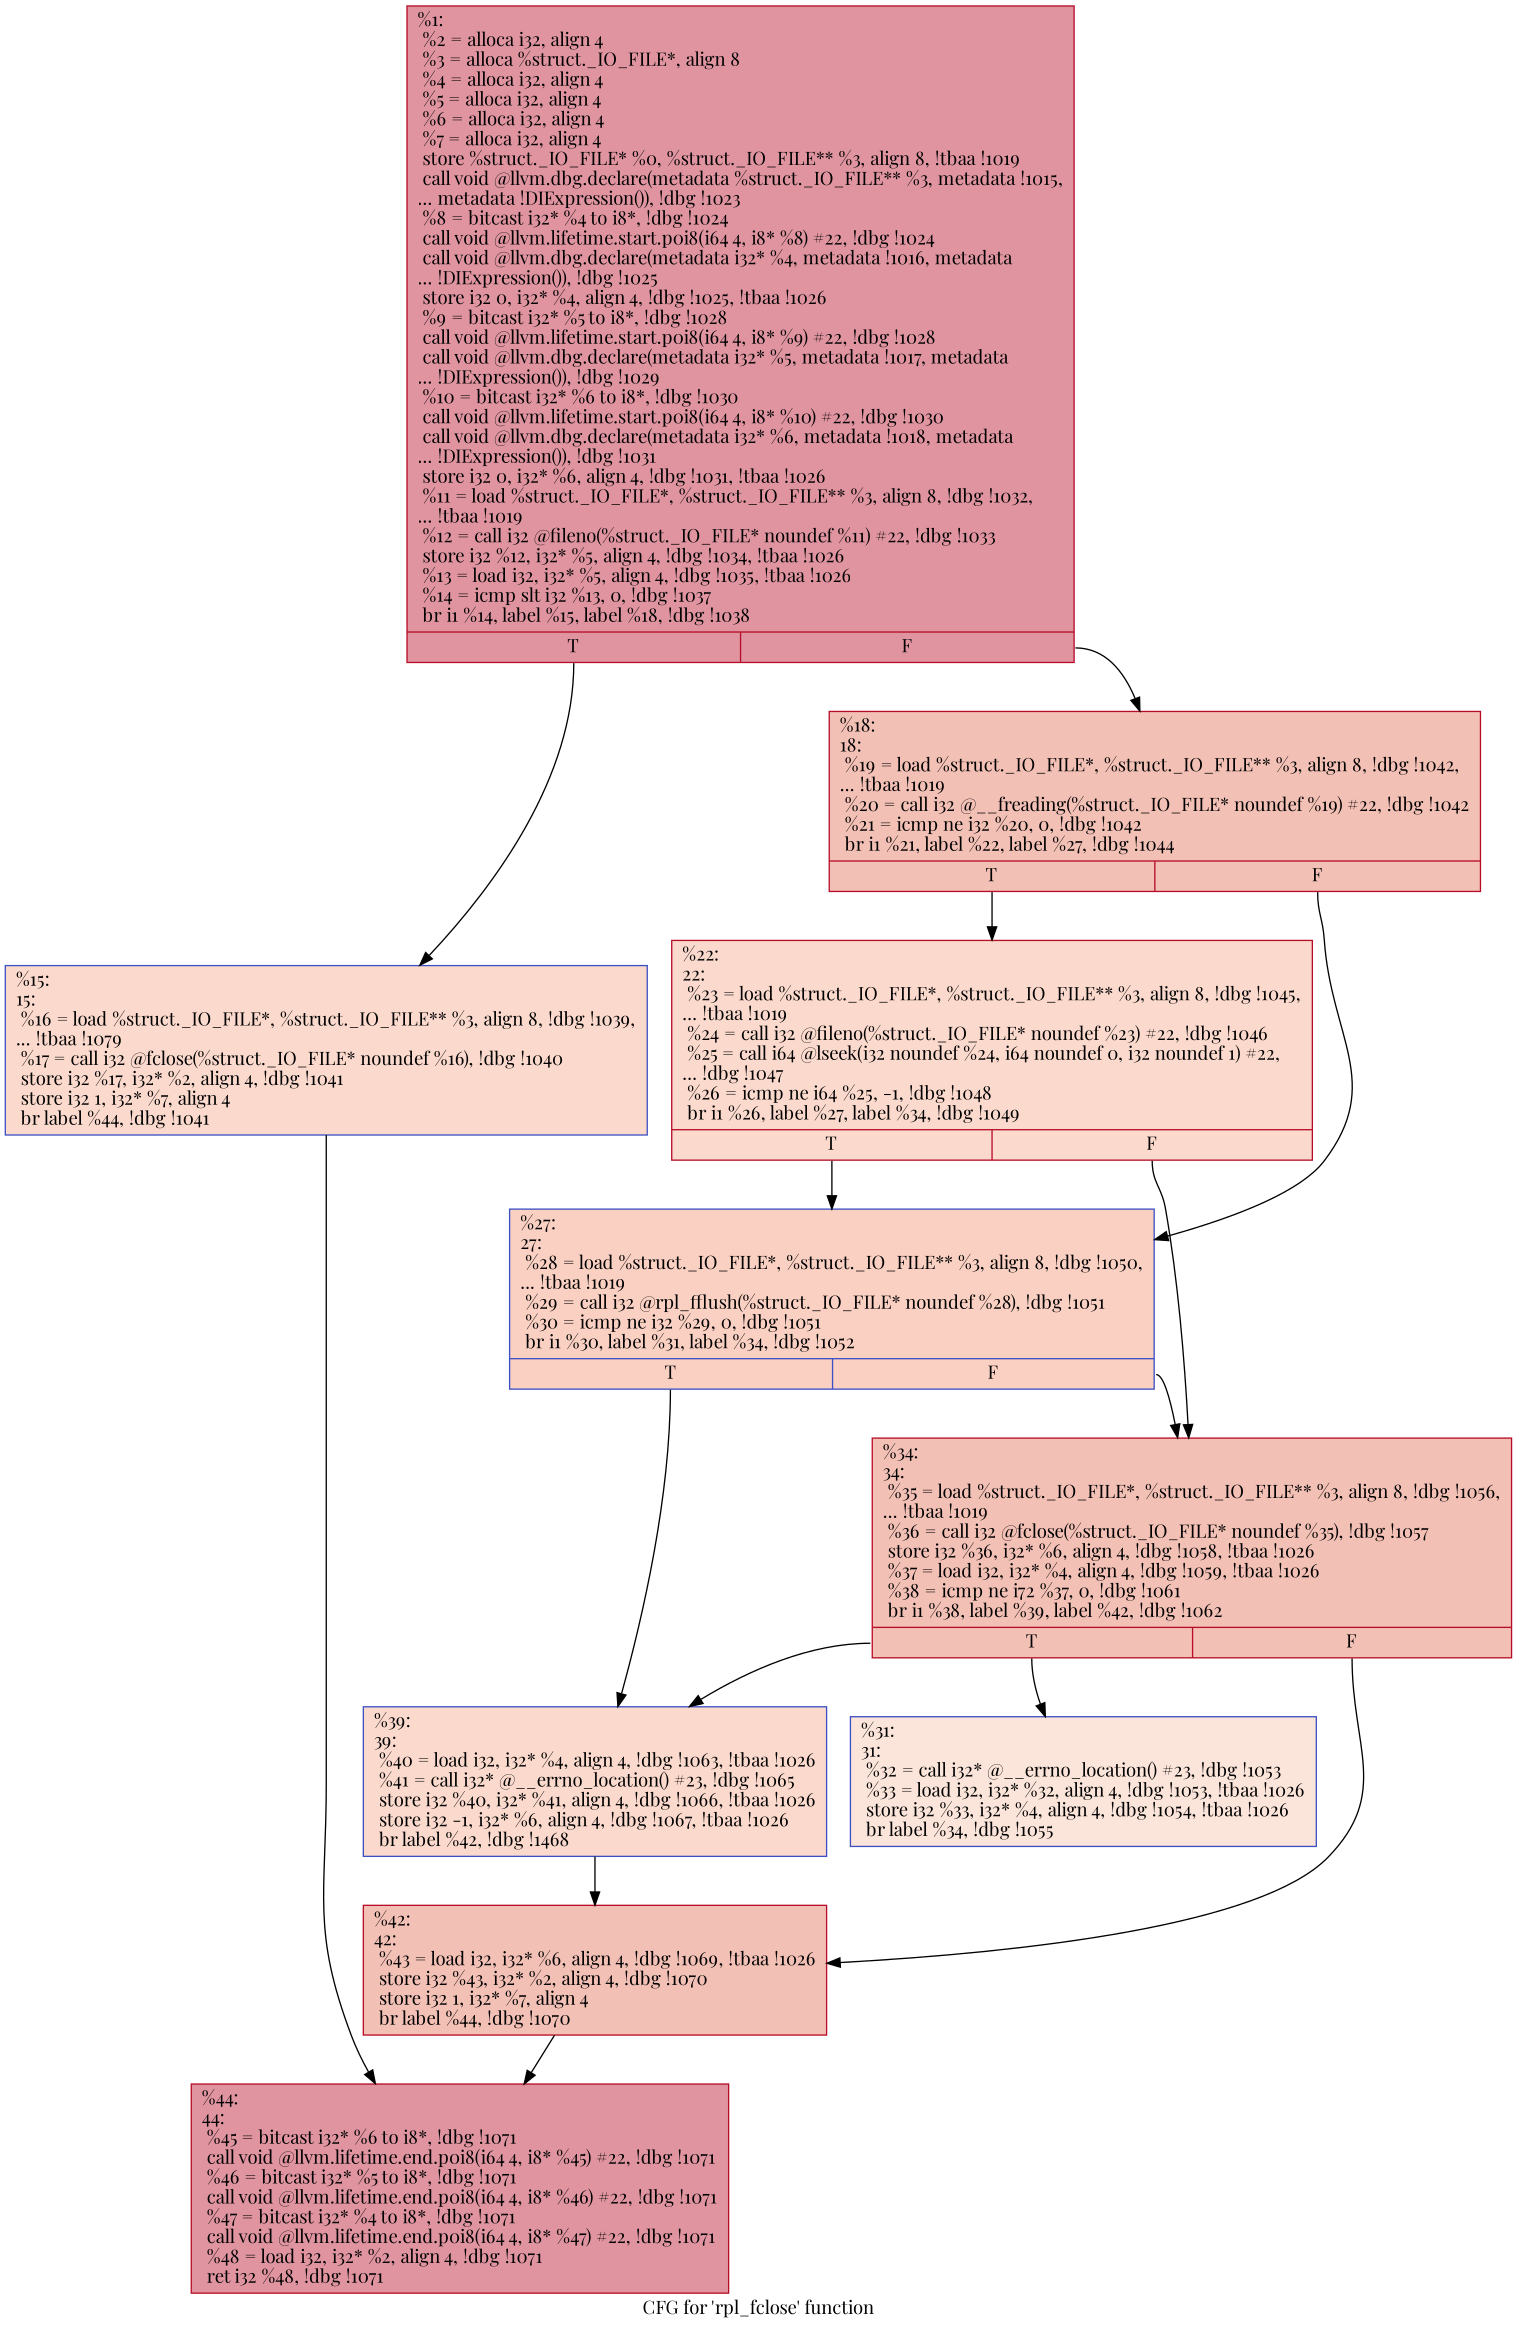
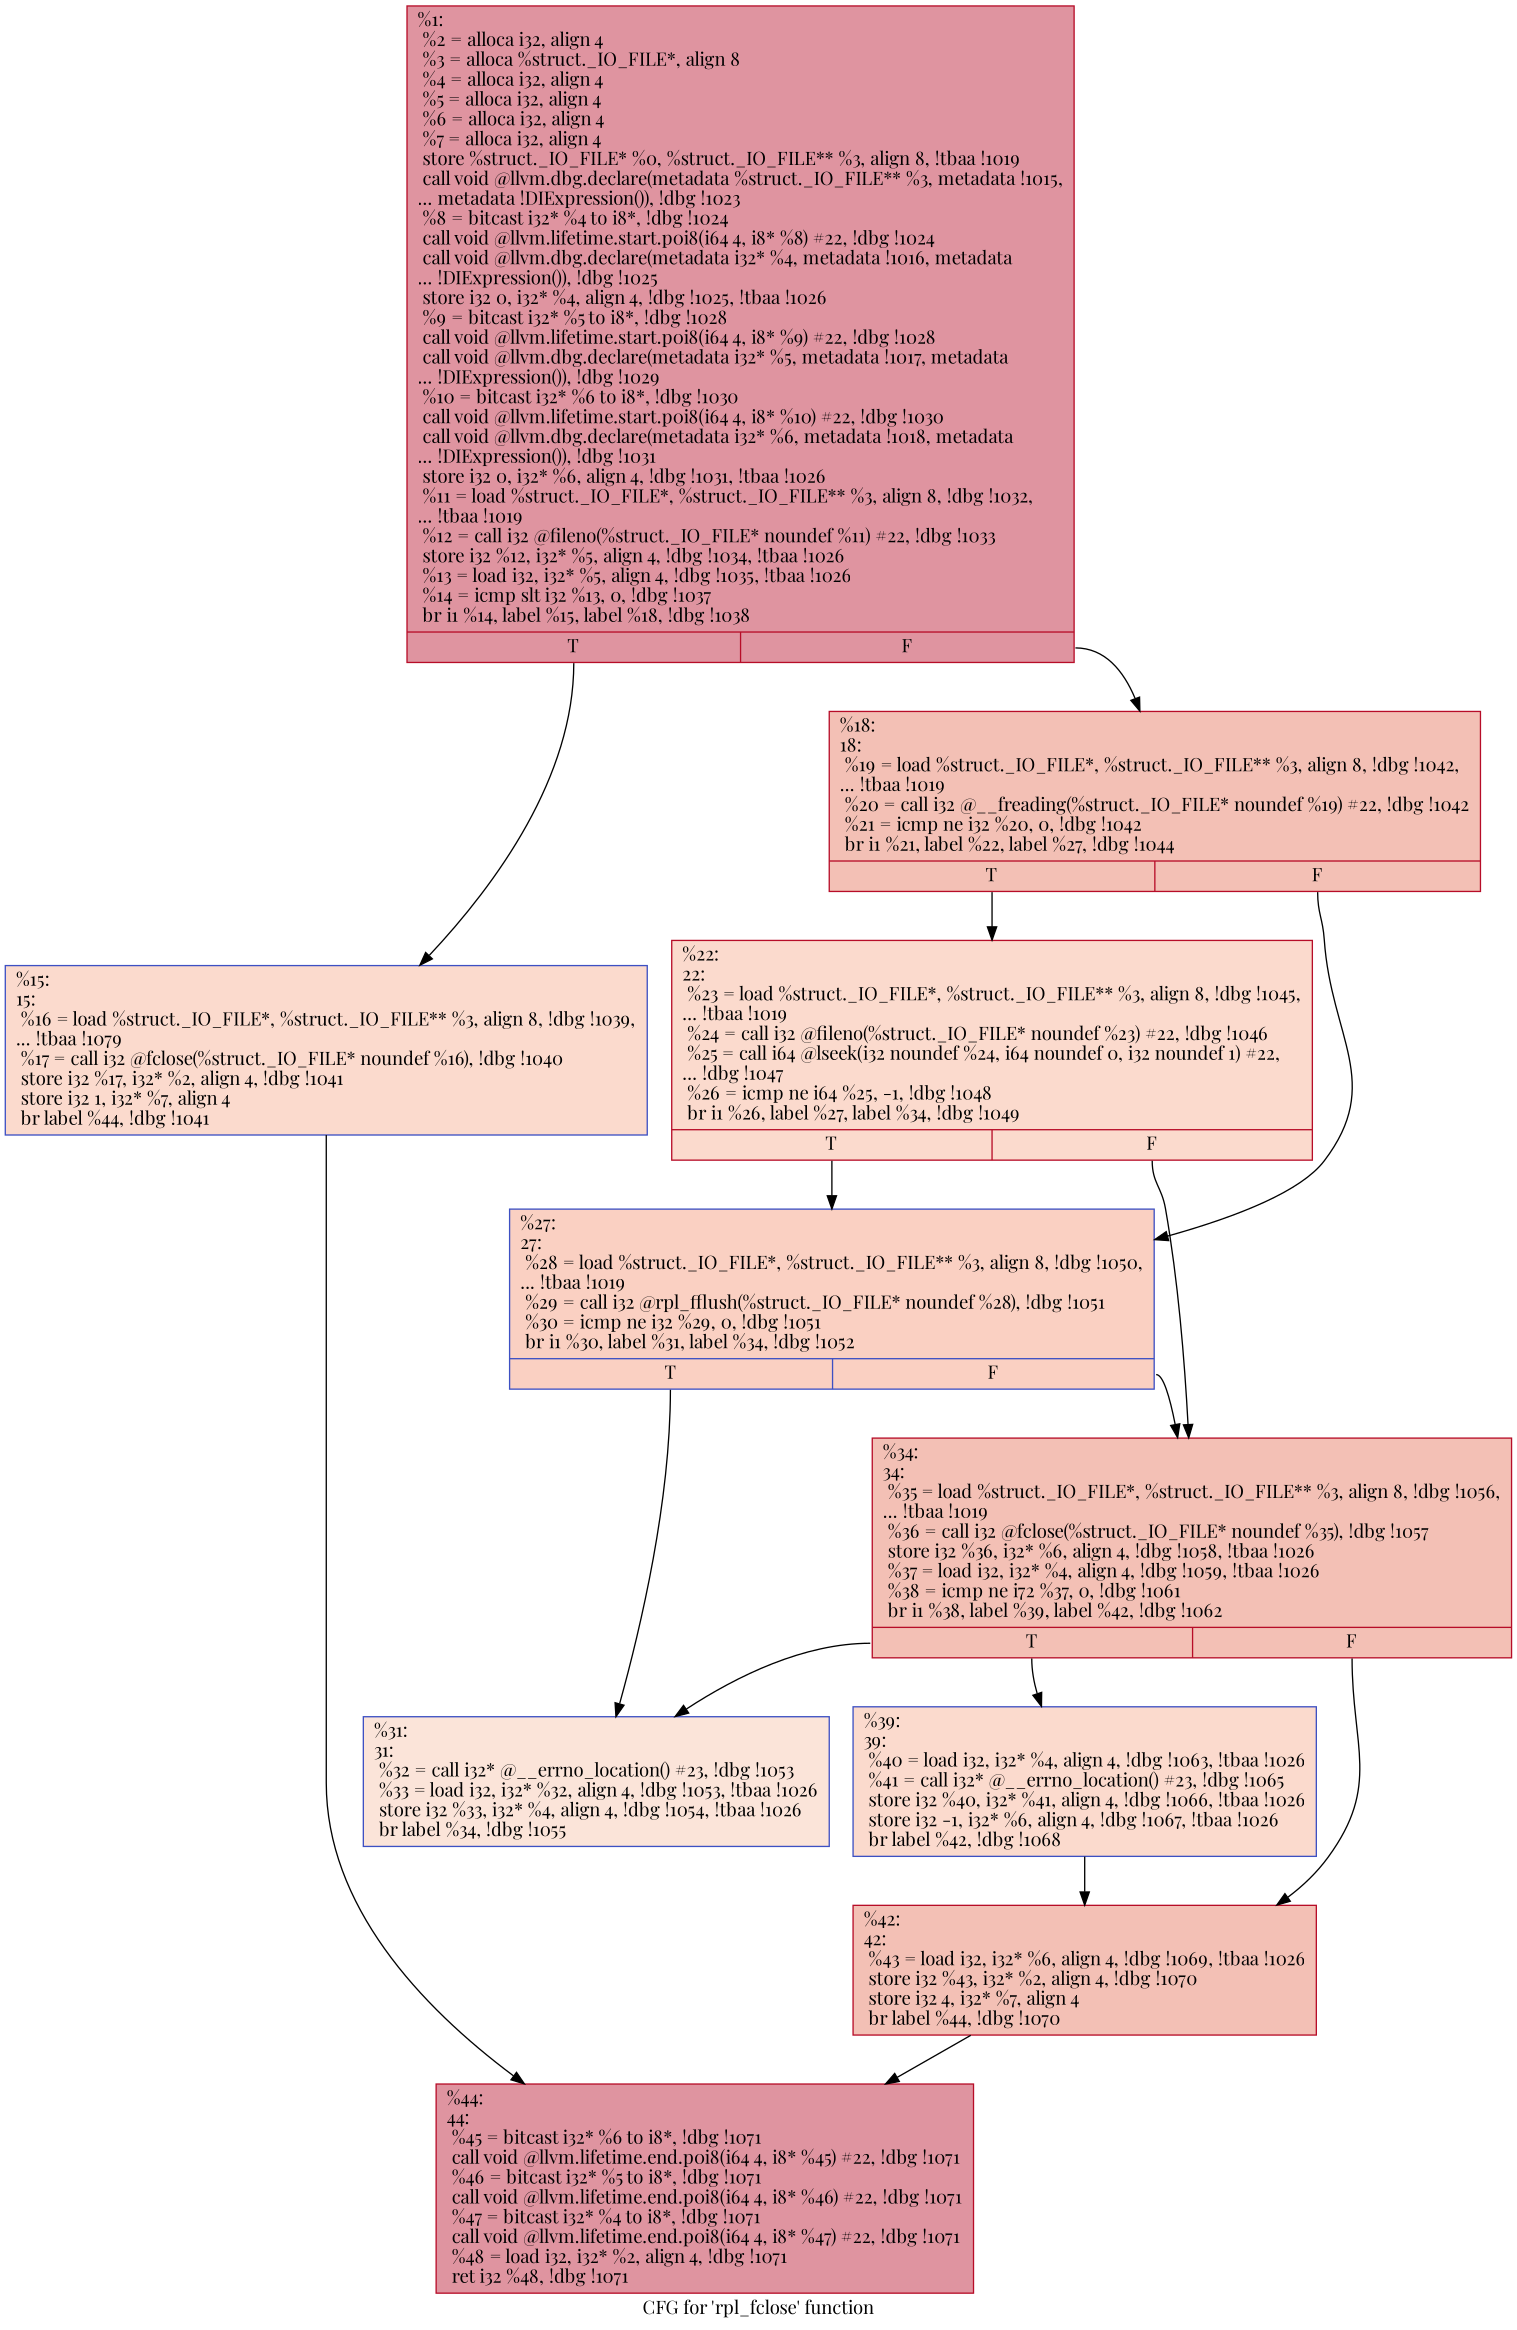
edge "%27:" -> "%39:": now "%27:" -> "%31:"
node "%39:": text "br label %42, !dbg !1468" -> "br label %42, !dbg !1068"
node "%42:": text "store i32 1, i32* %7, align 4" -> "store i32 4, i32* %7, align 4"
